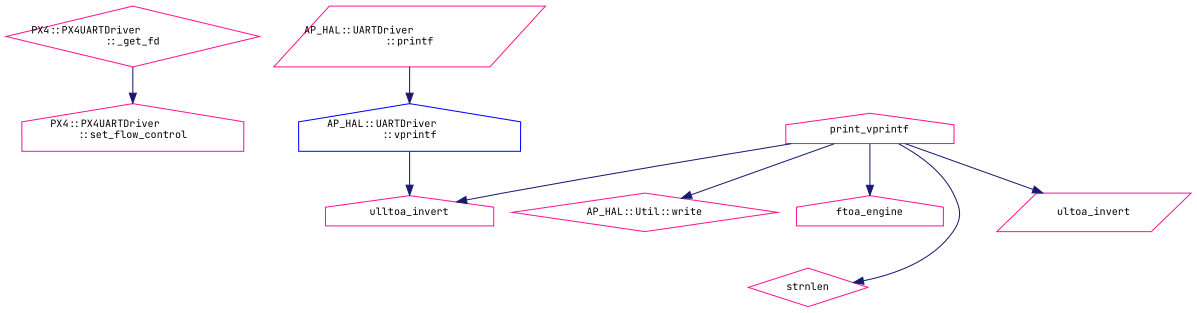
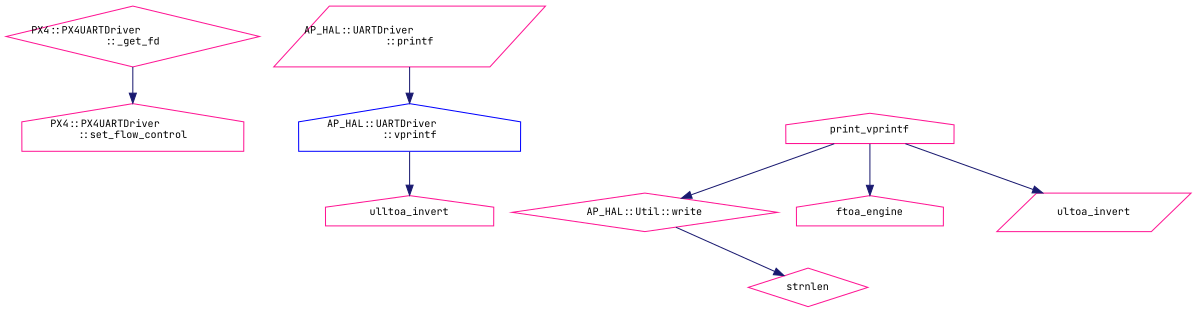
edge "print_vprintf" -> "ulltoa_invert": removed
edge "print_vprintf" -> "strnlen": now "AP_HAL::Util::write" -> "strnlen"
